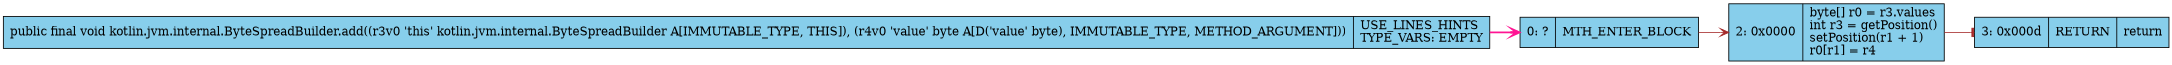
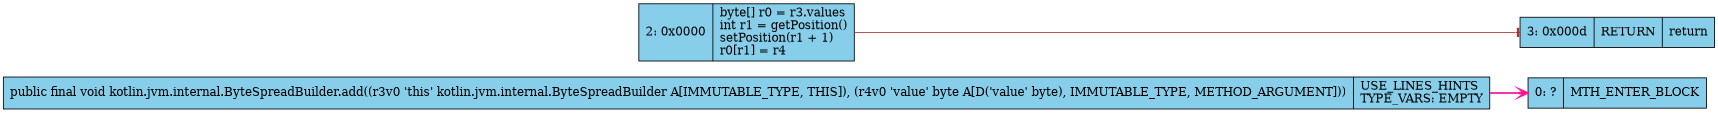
node "2: 0x0000": text "int r3 = getPosition()" -> "int r1 = getPosition()"
edge "0: ?" -> "2: 0x0000": removed
